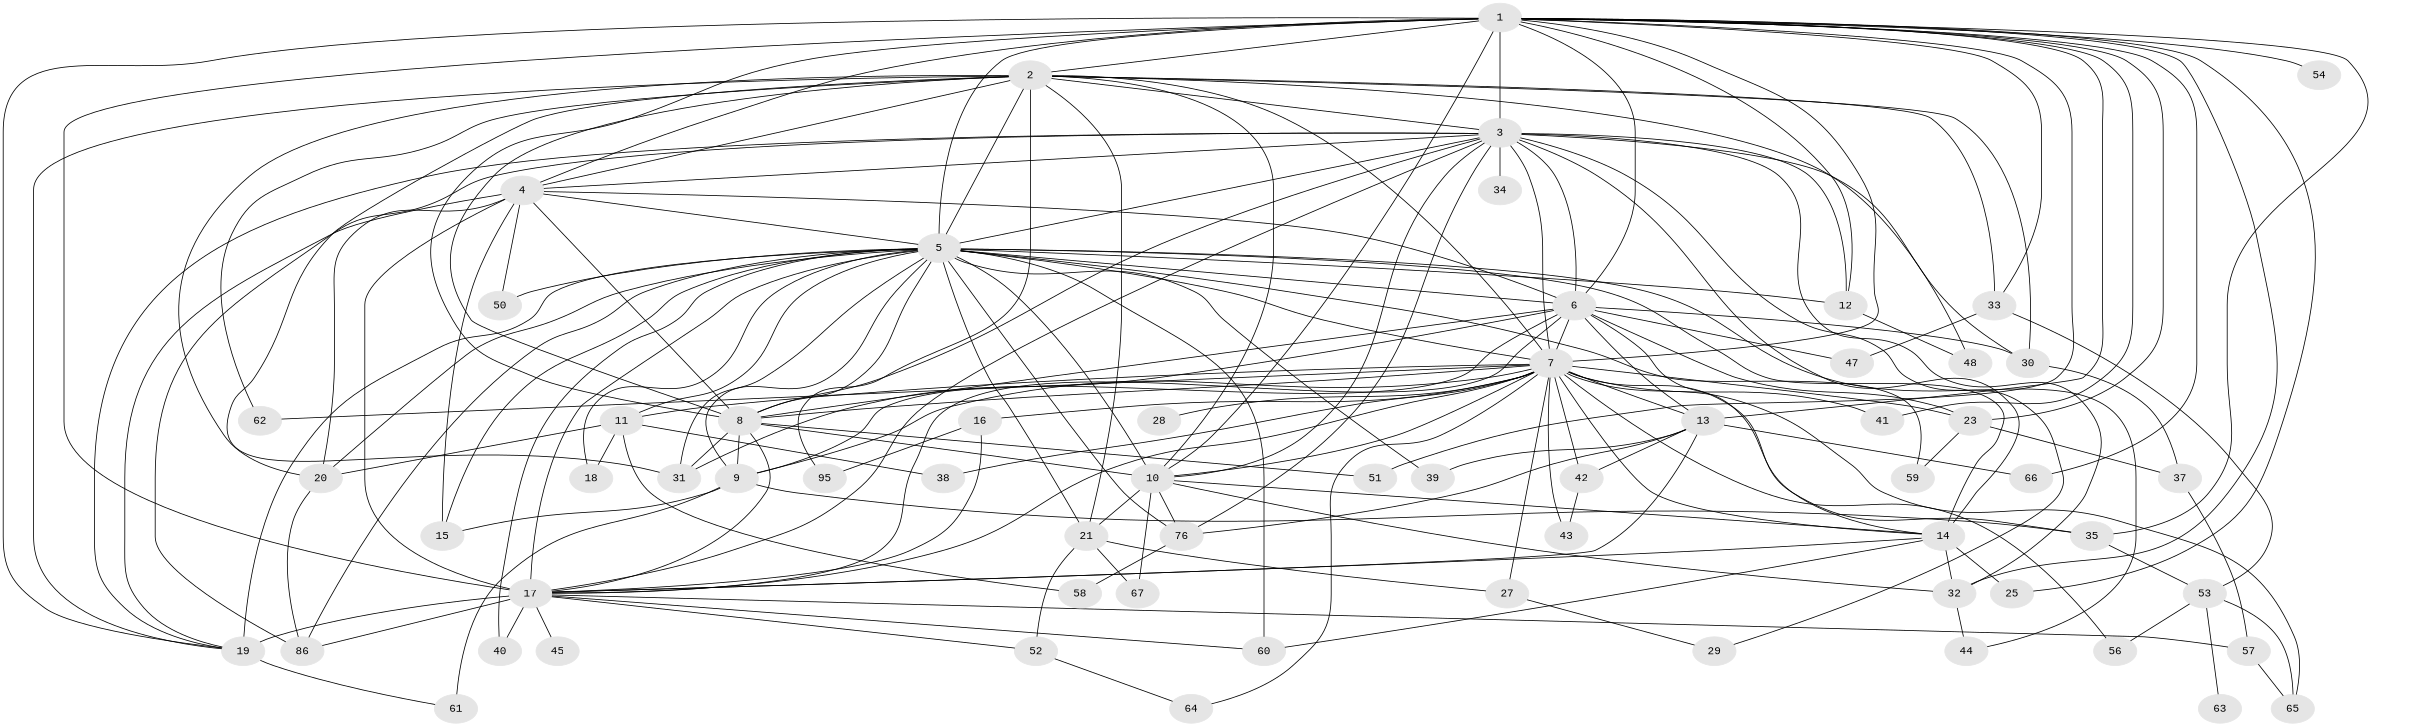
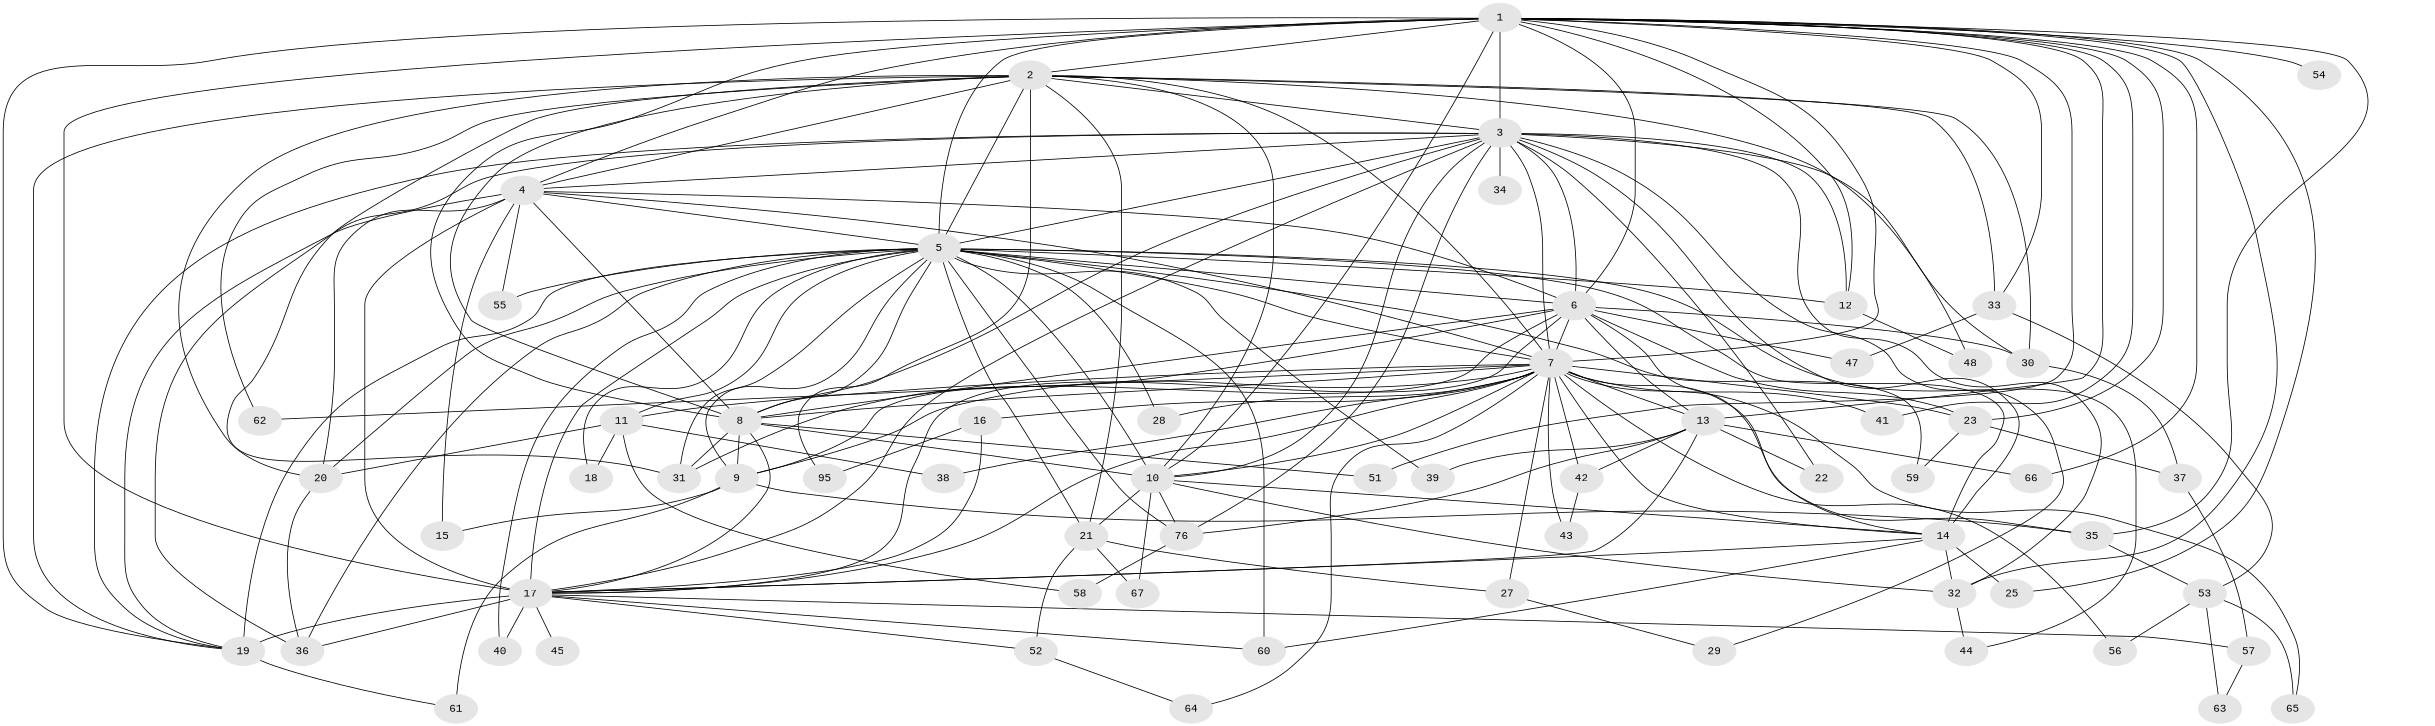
edge "4" -- "7": added
node "50": label "50" -> "55"
edge "5" -- "15": now "5" -- "28"
node "22": added
node "86": label "86" -> "36"
edge "57" -- "65": now "57" -- "63"
